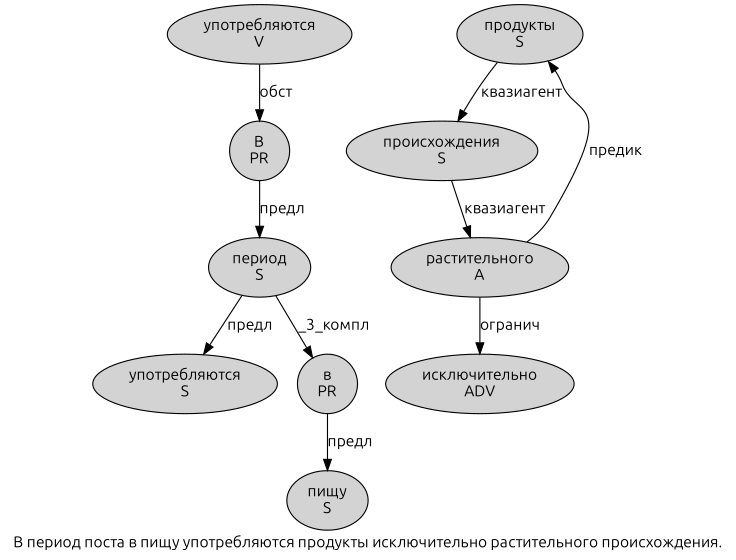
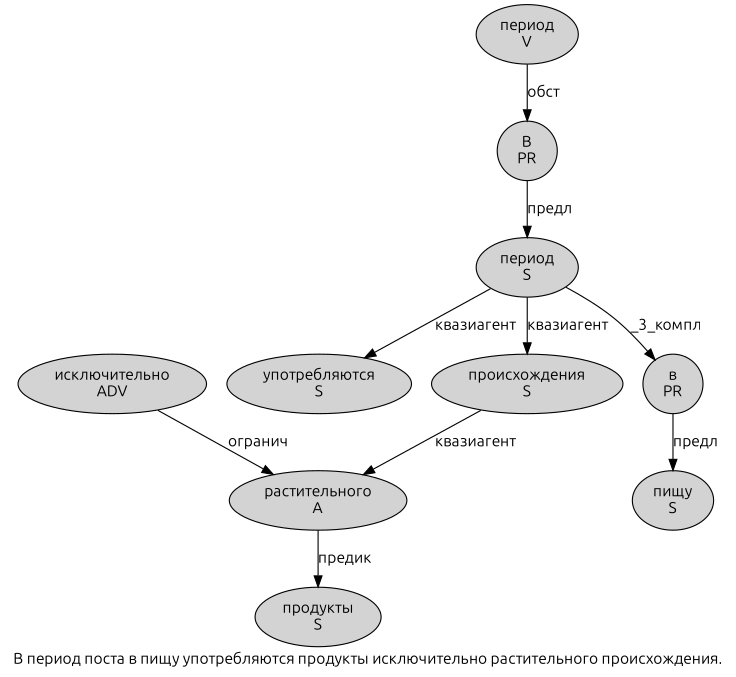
node "употребляются V": label "употребляются V" -> "период V"
edge "продукты S" -> "происхождения S": now "период S" -> "происхождения S"
edge "растительного A" -> "исключительно ADV": reversed
edge "период S" -> "употребляются S": label "предл" -> "квазиагент"
